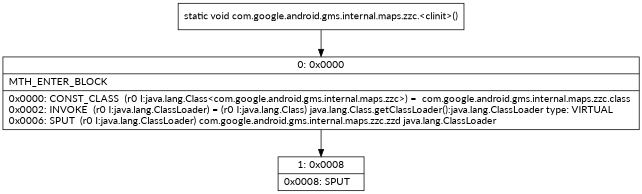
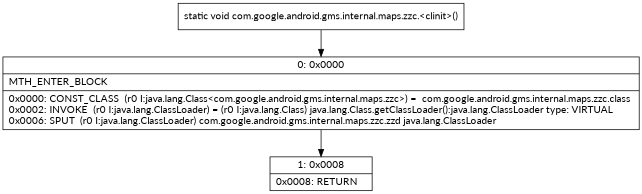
node "1: 0x0008": text "0x0008: SPUT" -> "0x0008: RETURN"
